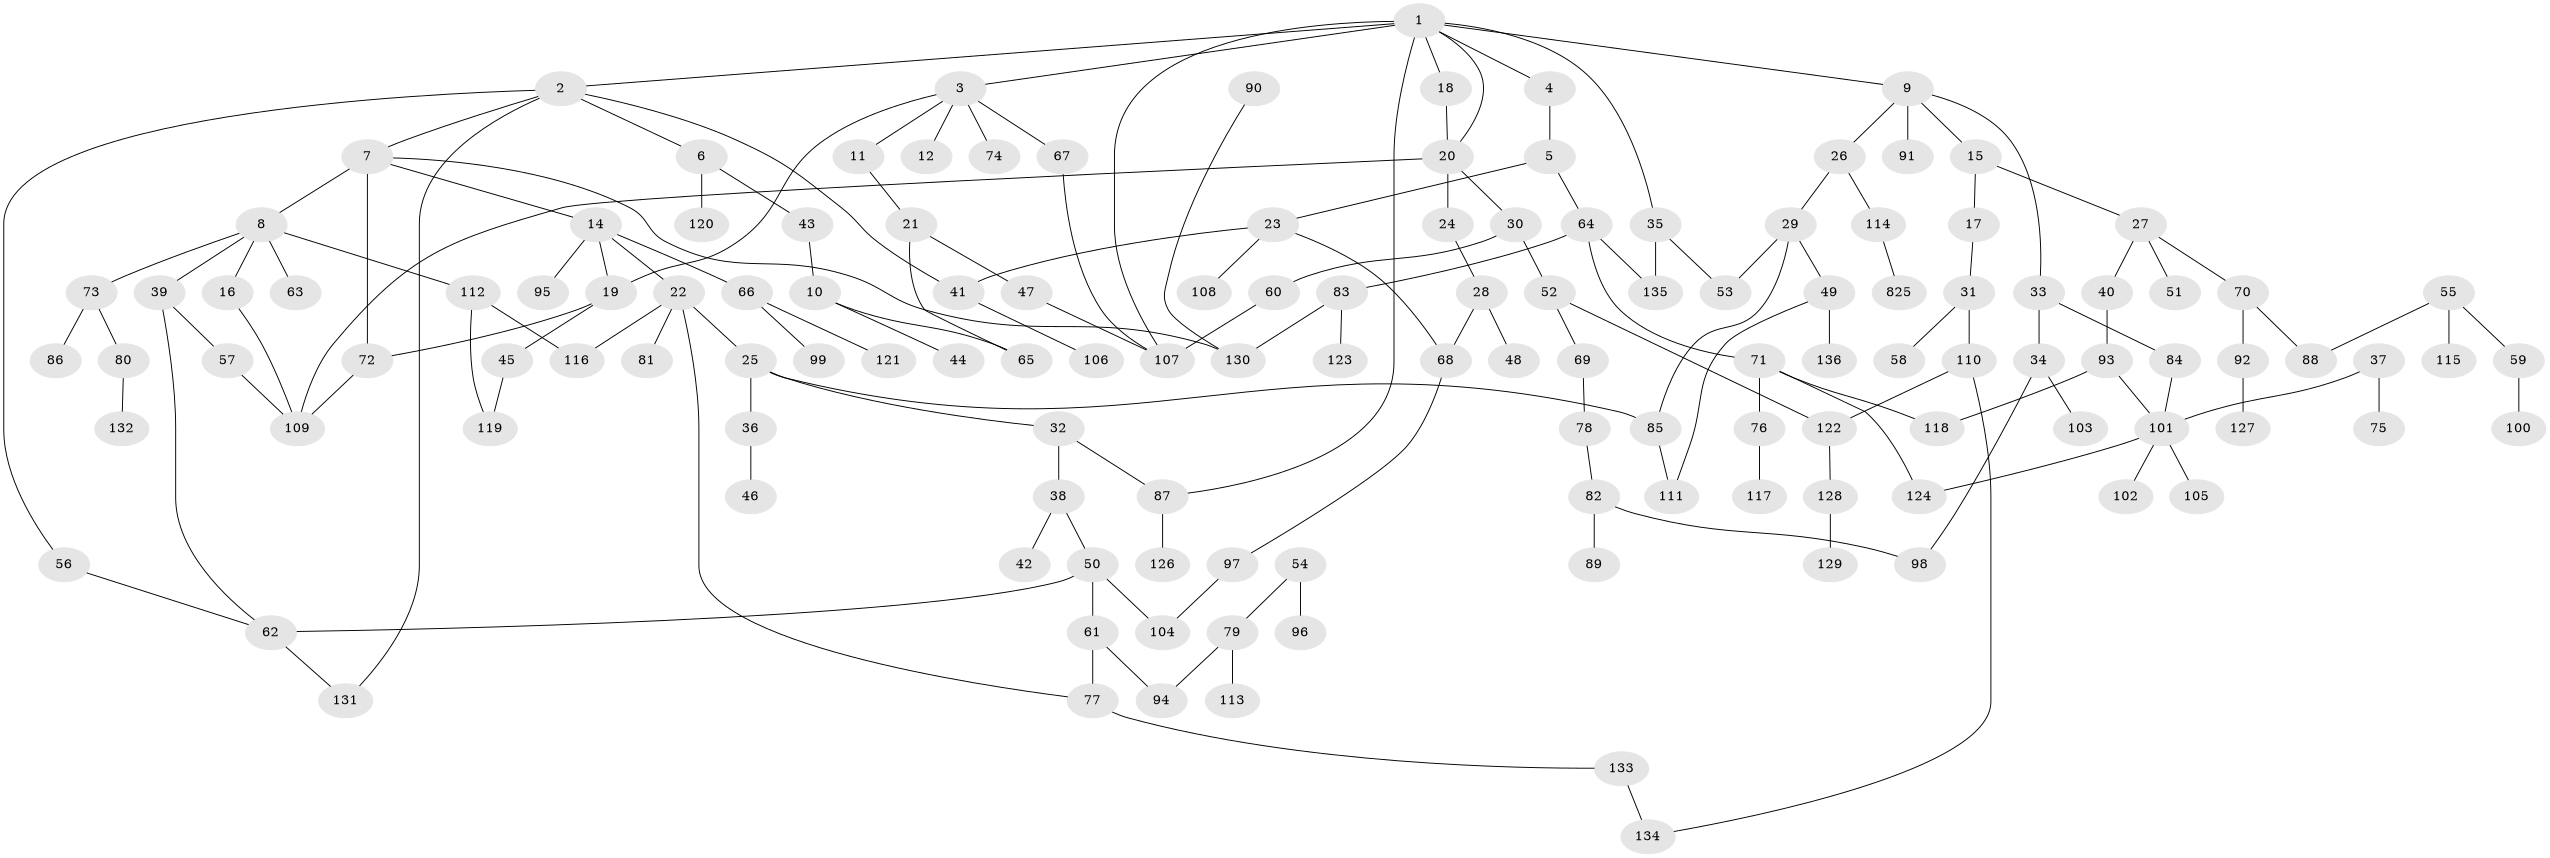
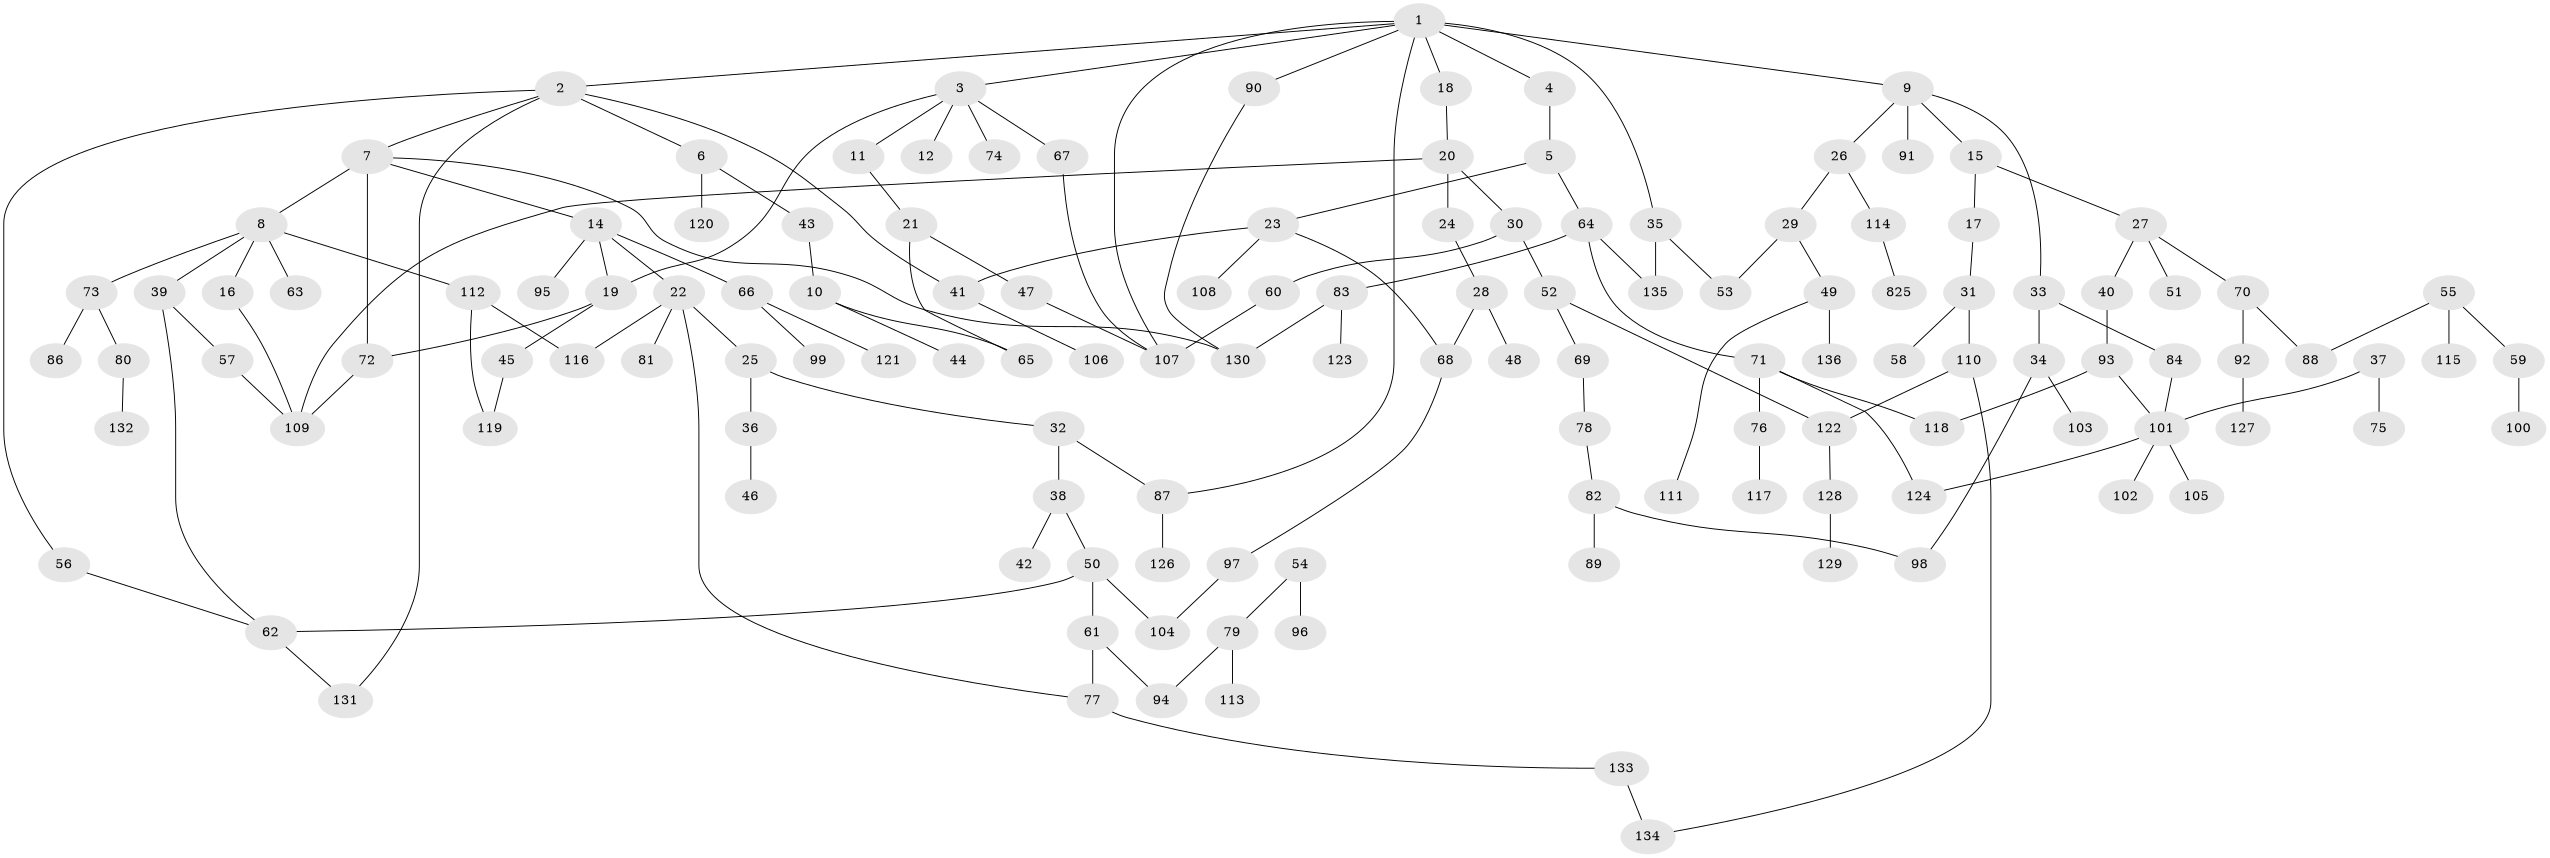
edge "1" -- "20": now "1" -- "90"
node "85": removed
